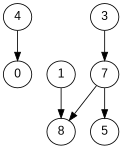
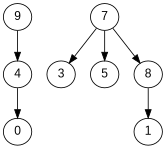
node "9": added
edge "3" -> "7": reversed
edge "1" -> "8": reversed
